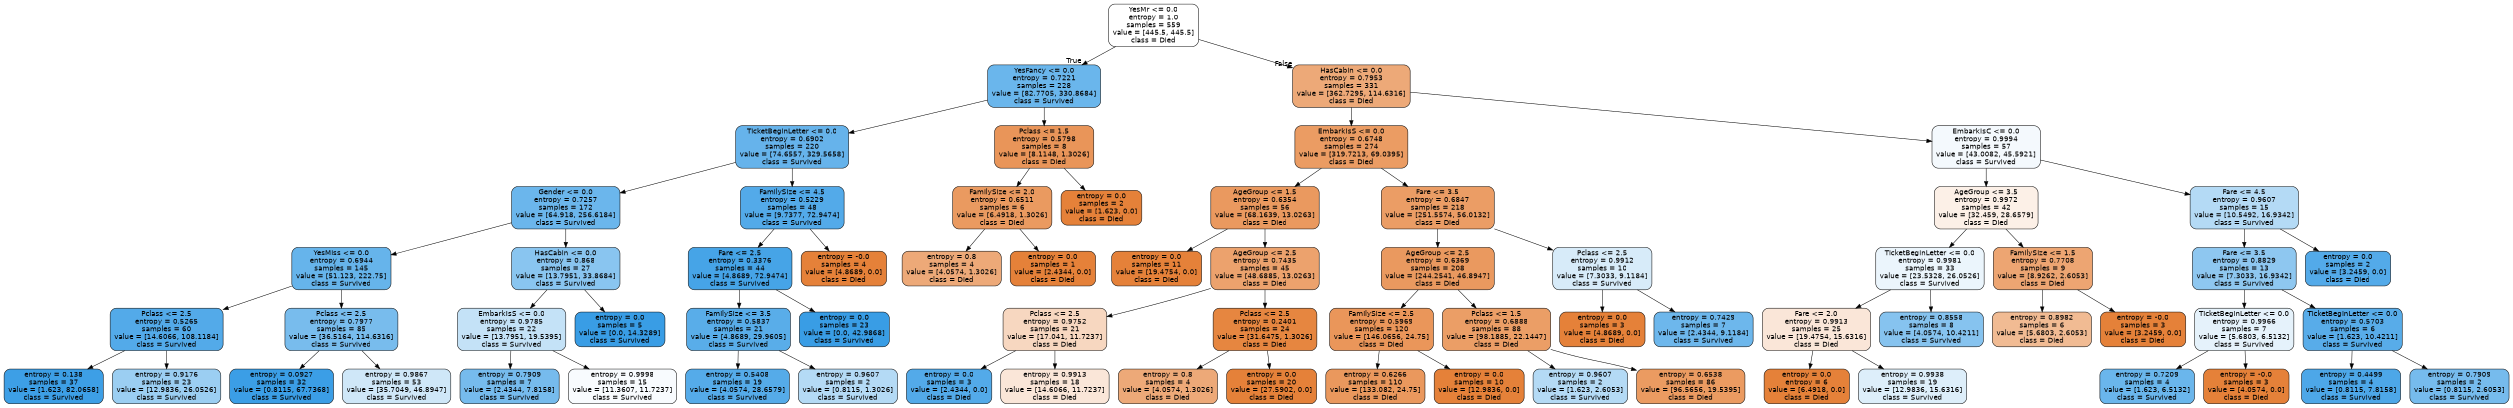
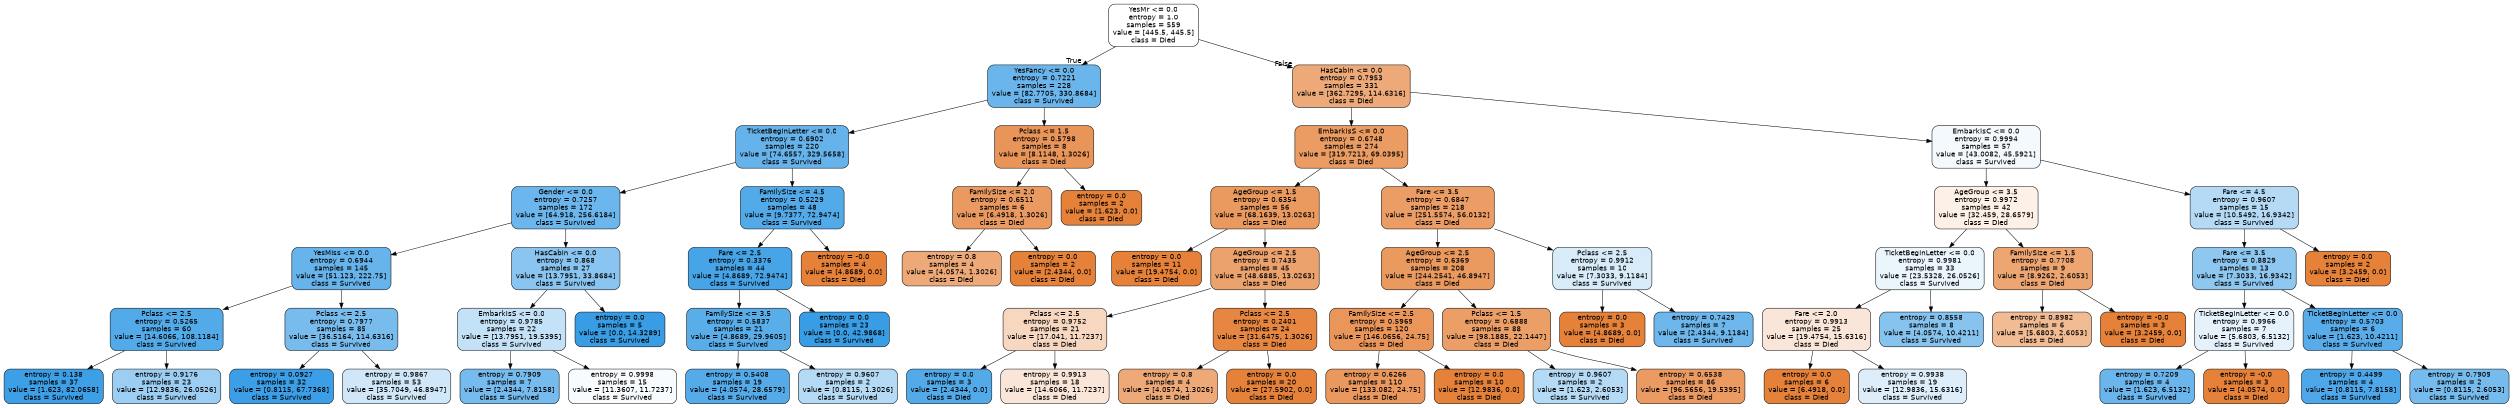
node "entropy = 0.0 samples = 1 value = [2.4344, 0.0] class = Died": label "entropy = 0.0 samples = 1 value = [2.4344, 0.0] class = Died" -> "entropy = 0.0 samples = 2 value = [2.4344, 0.0] class = Died"
node "entropy = 0.0 samples = 2 value = [3.2459, 0.0] class = Died": fillcolor #399de5dd -> #e58139ff
node "entropy = 0.0 entropy = 6 value = [6.4918, 0.0] class = Died": label "entropy = 0.0 entropy = 6 value = [6.4918, 0.0] class = Died" -> "entropy = 0.0 samples = 6 value = [6.4918, 0.0] class = Died"
